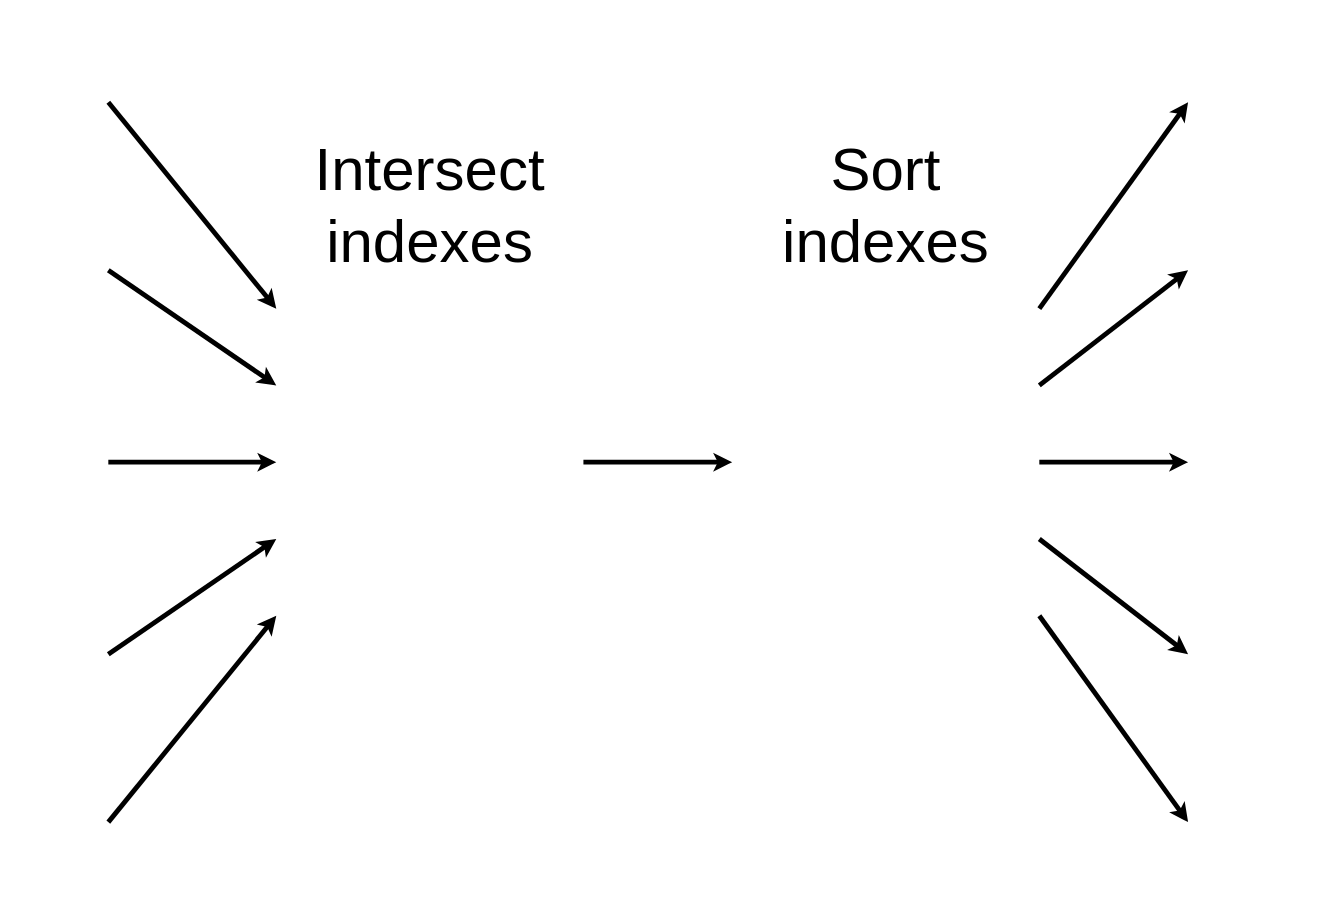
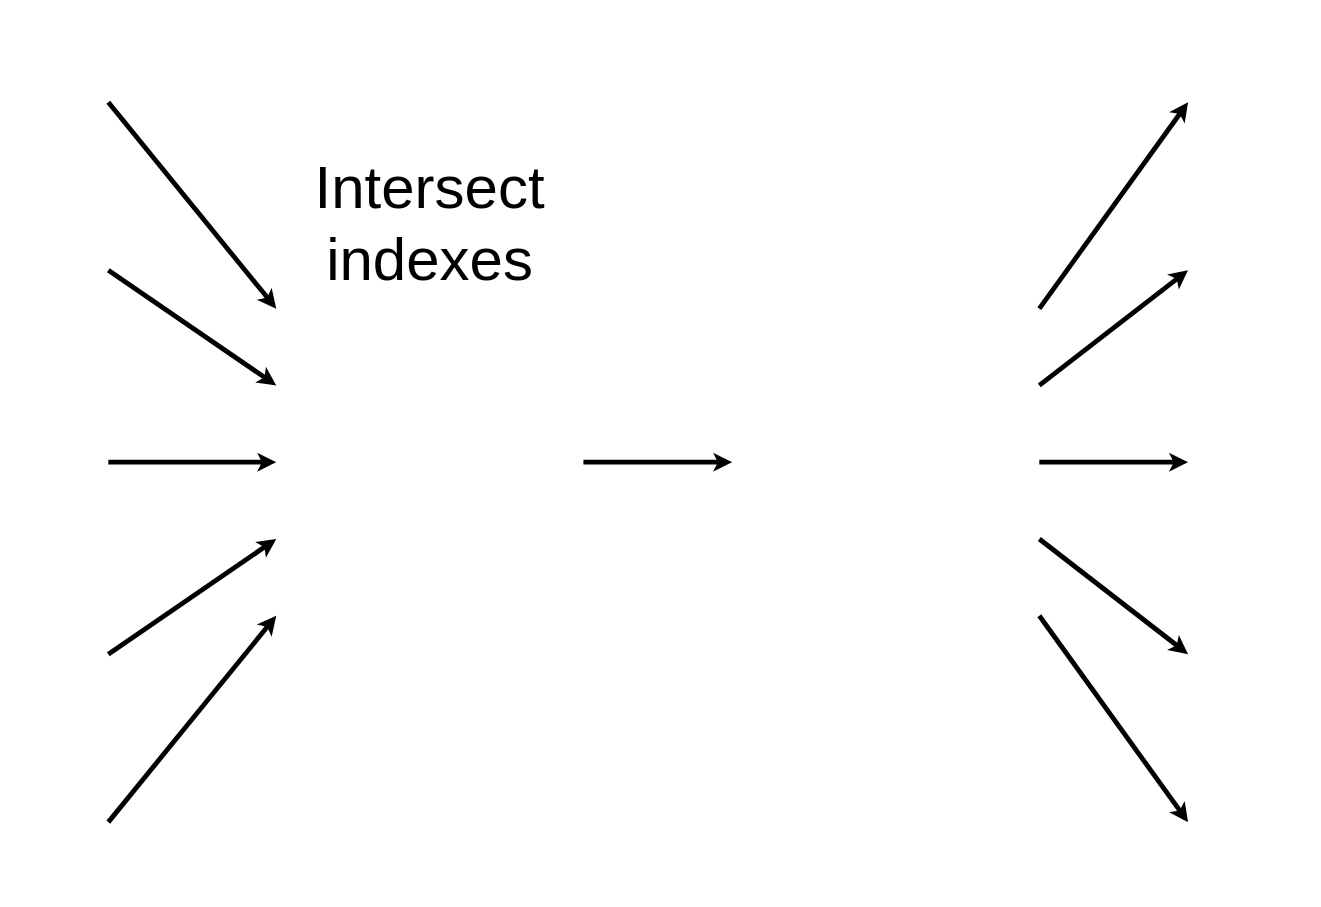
node "Intersect indexes": moved (430, 204) -> (430, 222)
node "Sort indexes": removed
